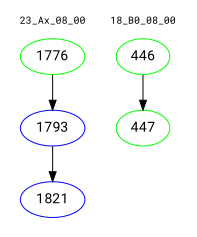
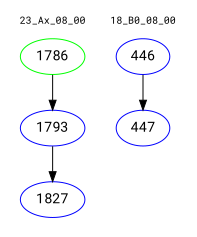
node "1776": label "1776" -> "1786"
node "446": color green -> blue
node "447": color green -> blue
node "1821": label "1821" -> "1827"
